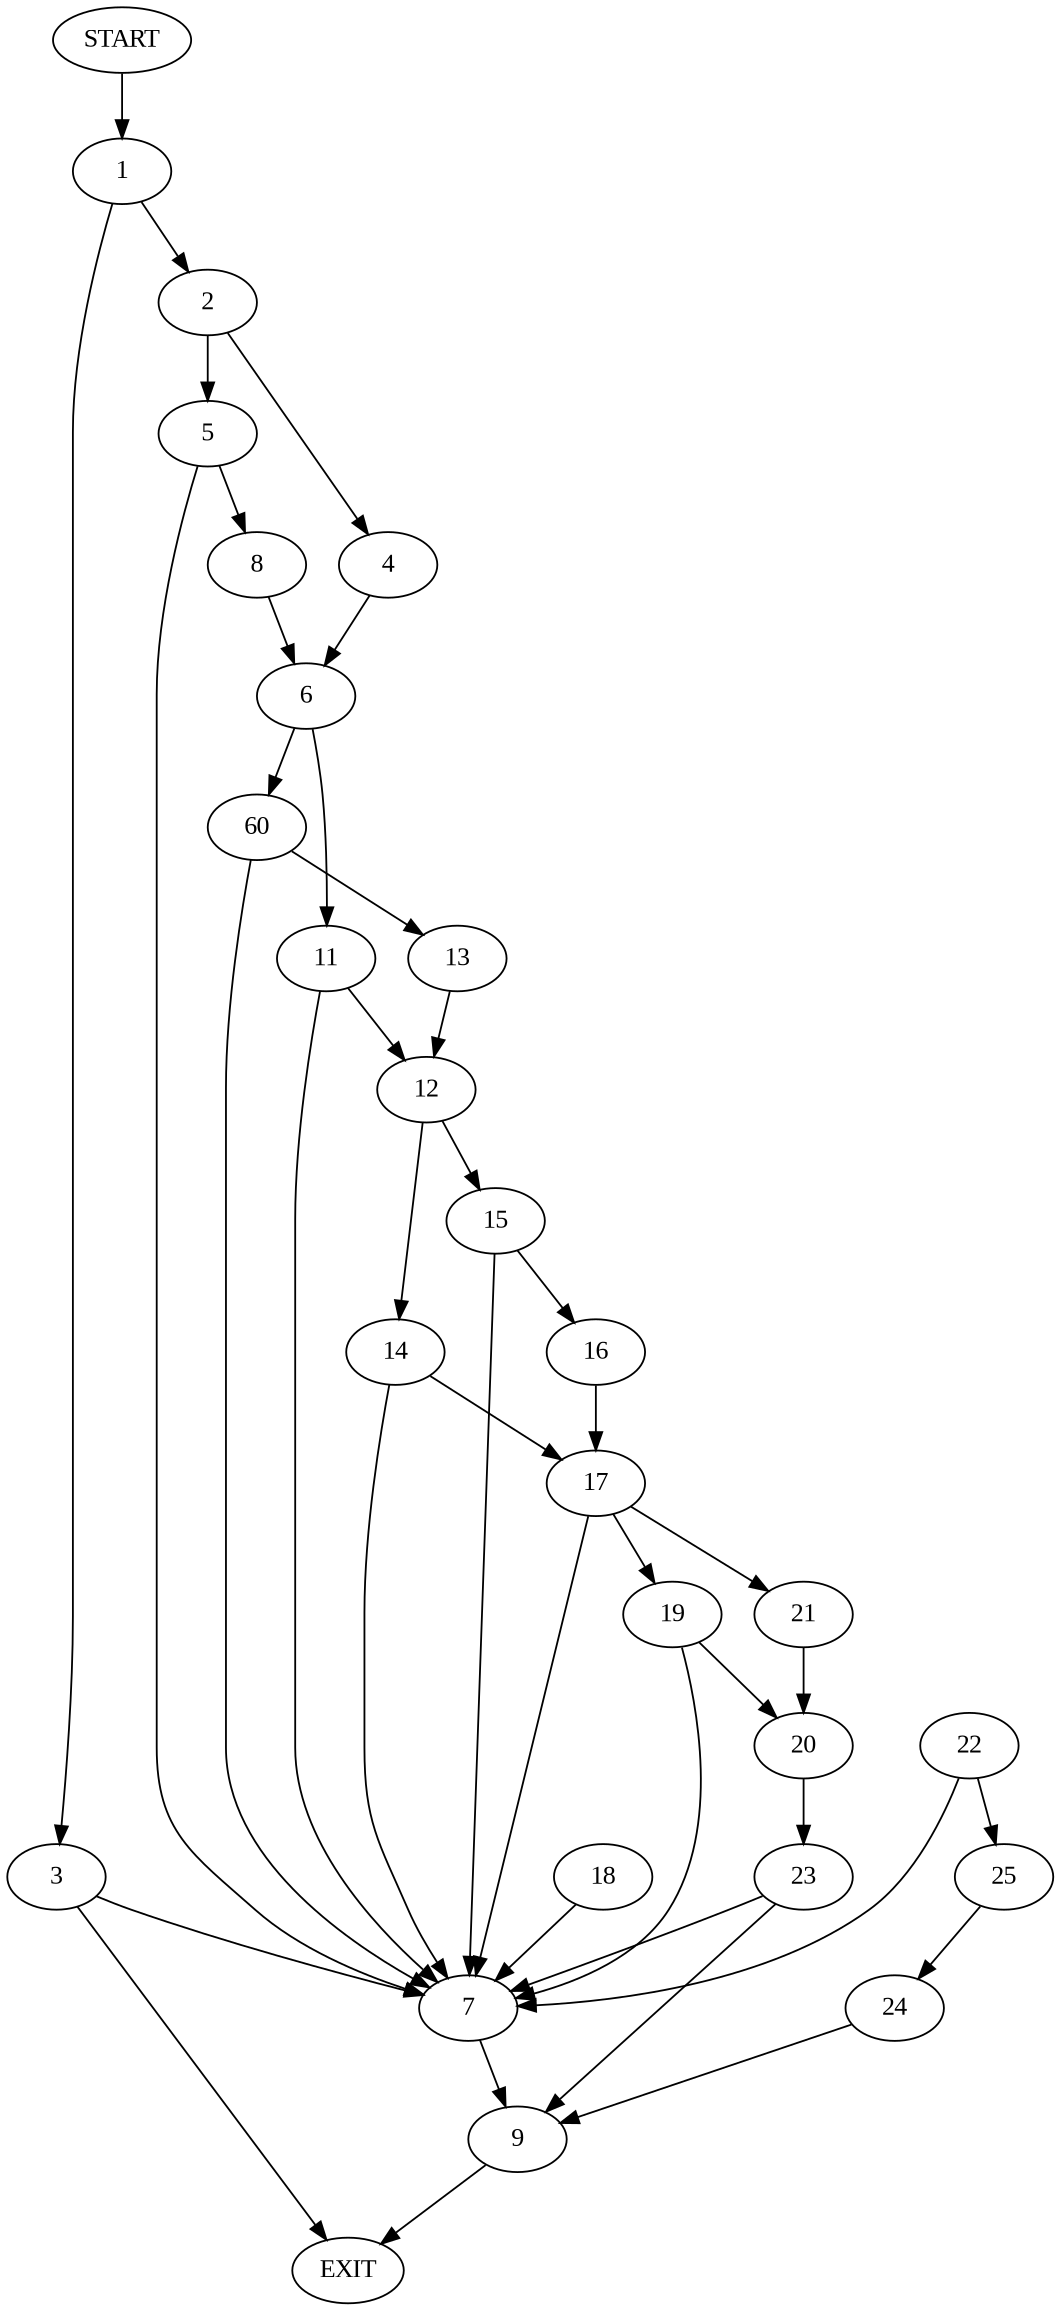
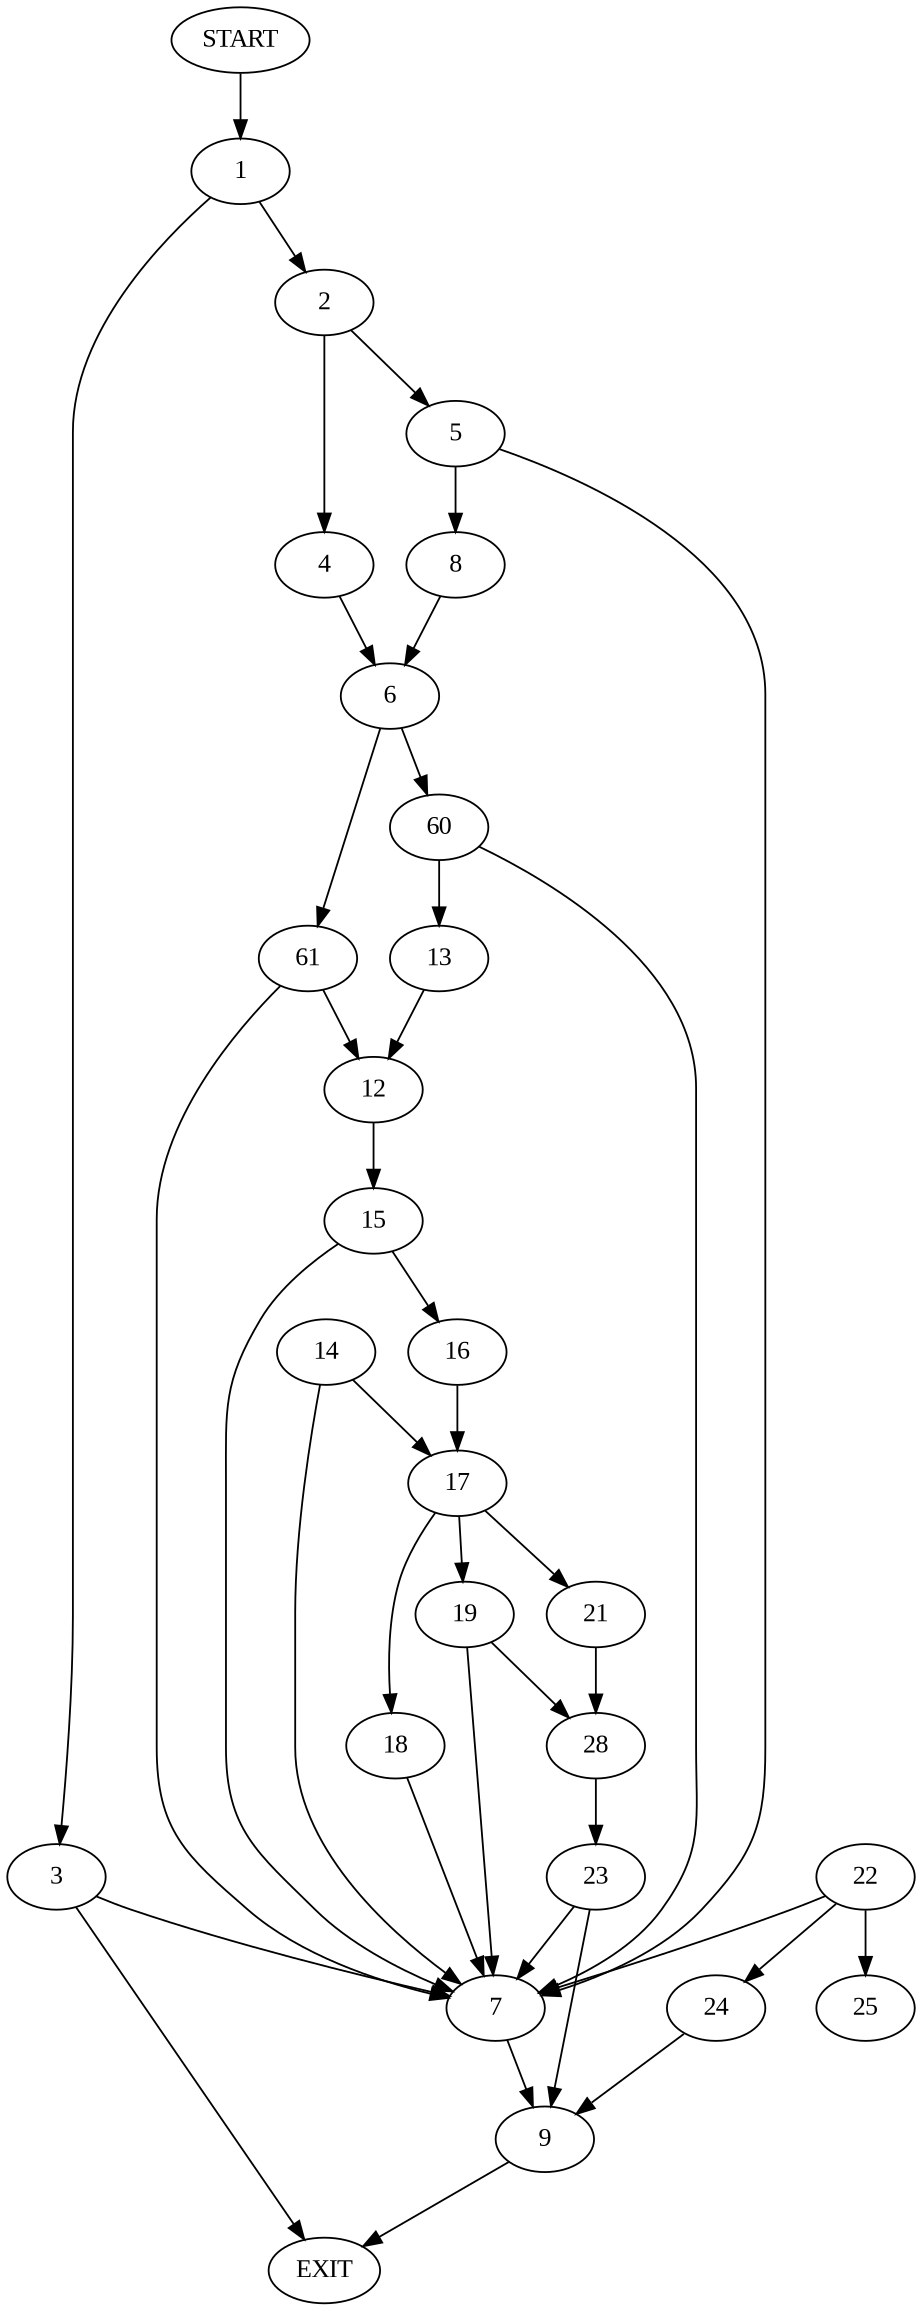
node "11": label "11" -> "61"
edge "12" -> "14": removed
edge "17" -> "7": now "17" -> "18"
node "20": label "20" -> "28"
edge "25" -> "24": now "22" -> "24"
